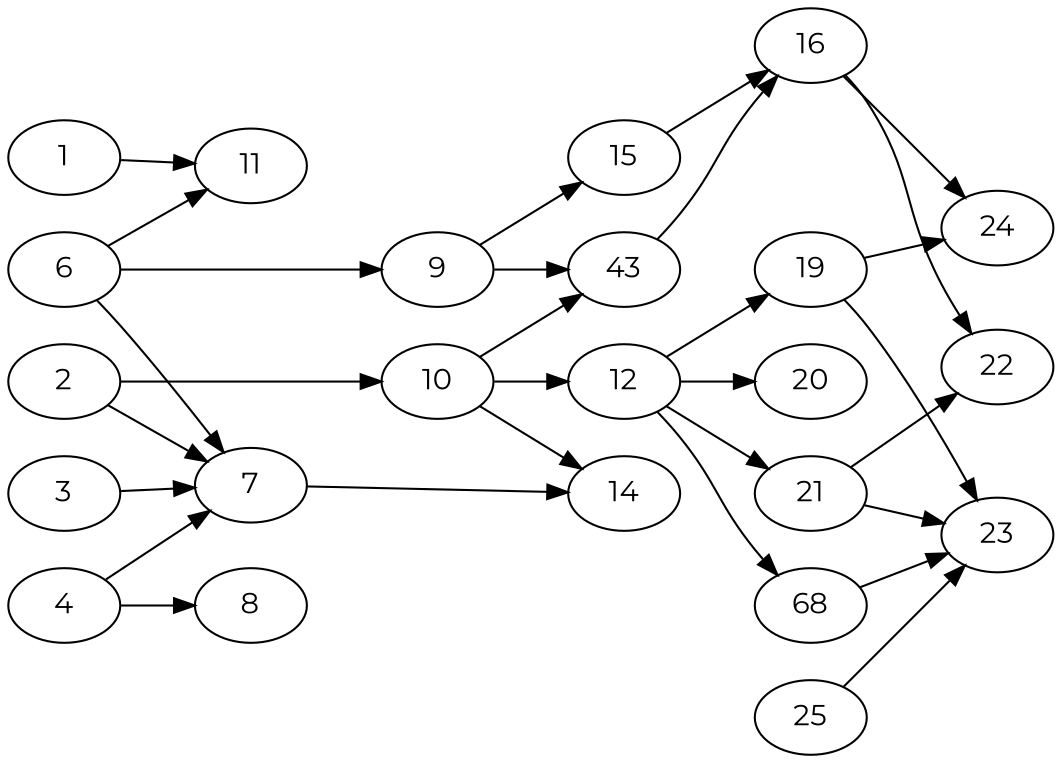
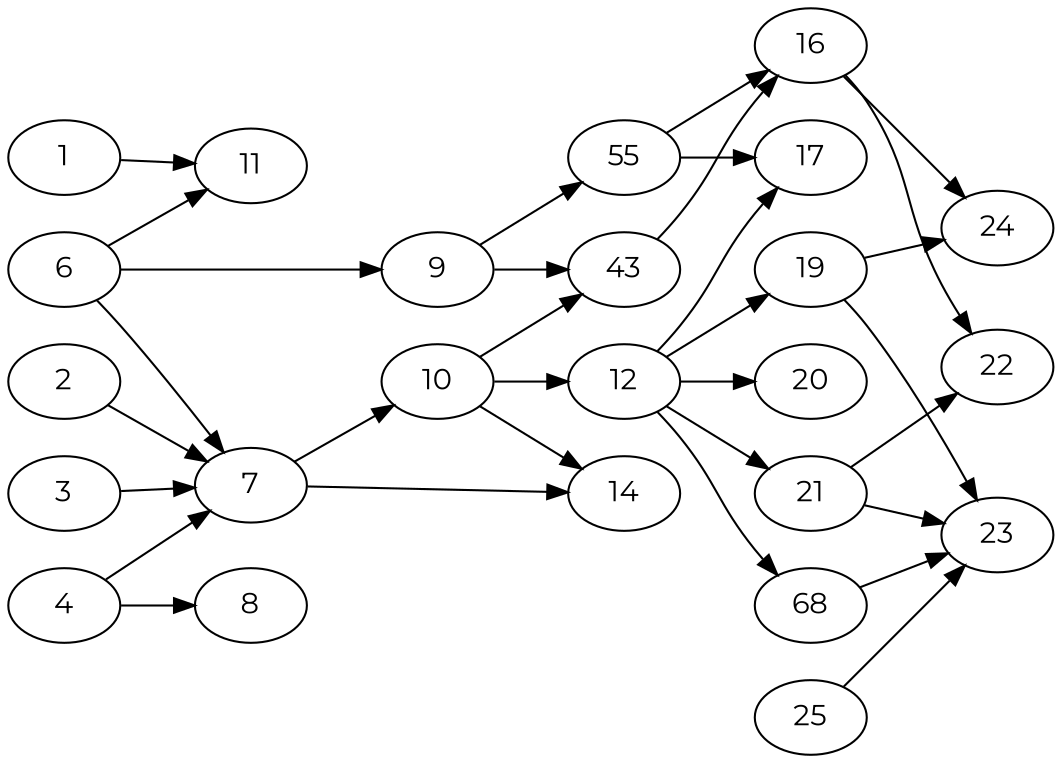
node "15": label "15" -> "55"
node "17": added
edge "2" -> "10": now "7" -> "10"
